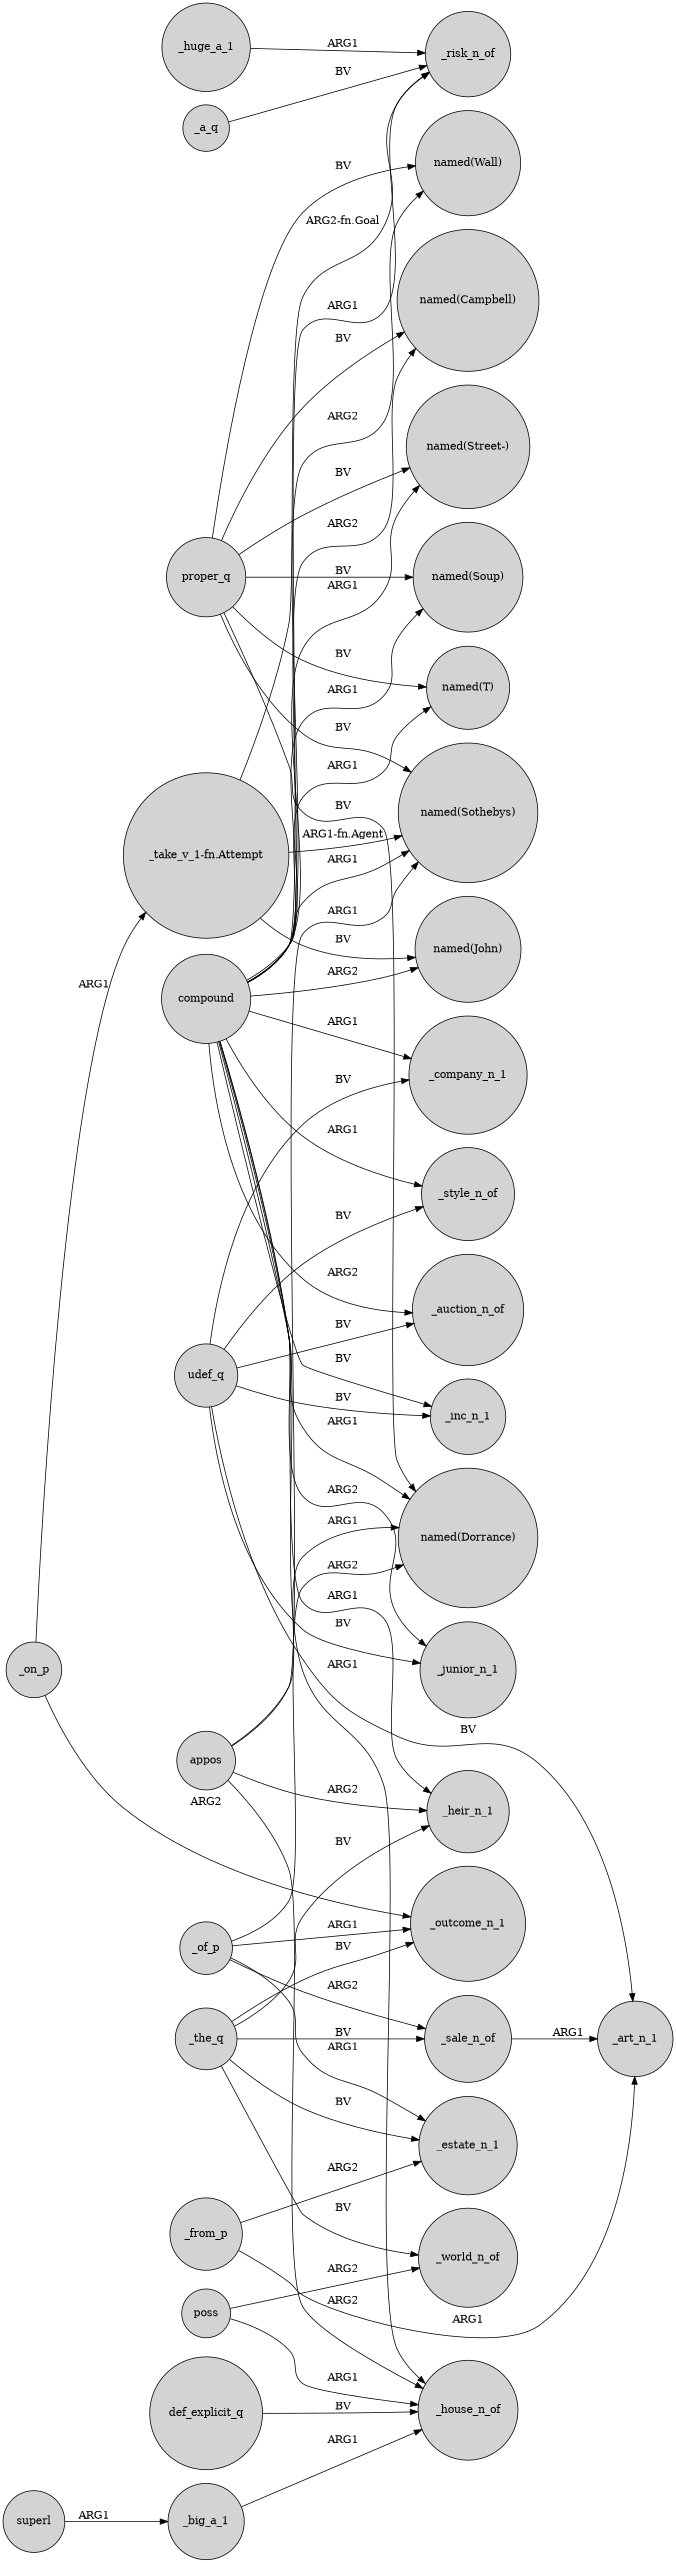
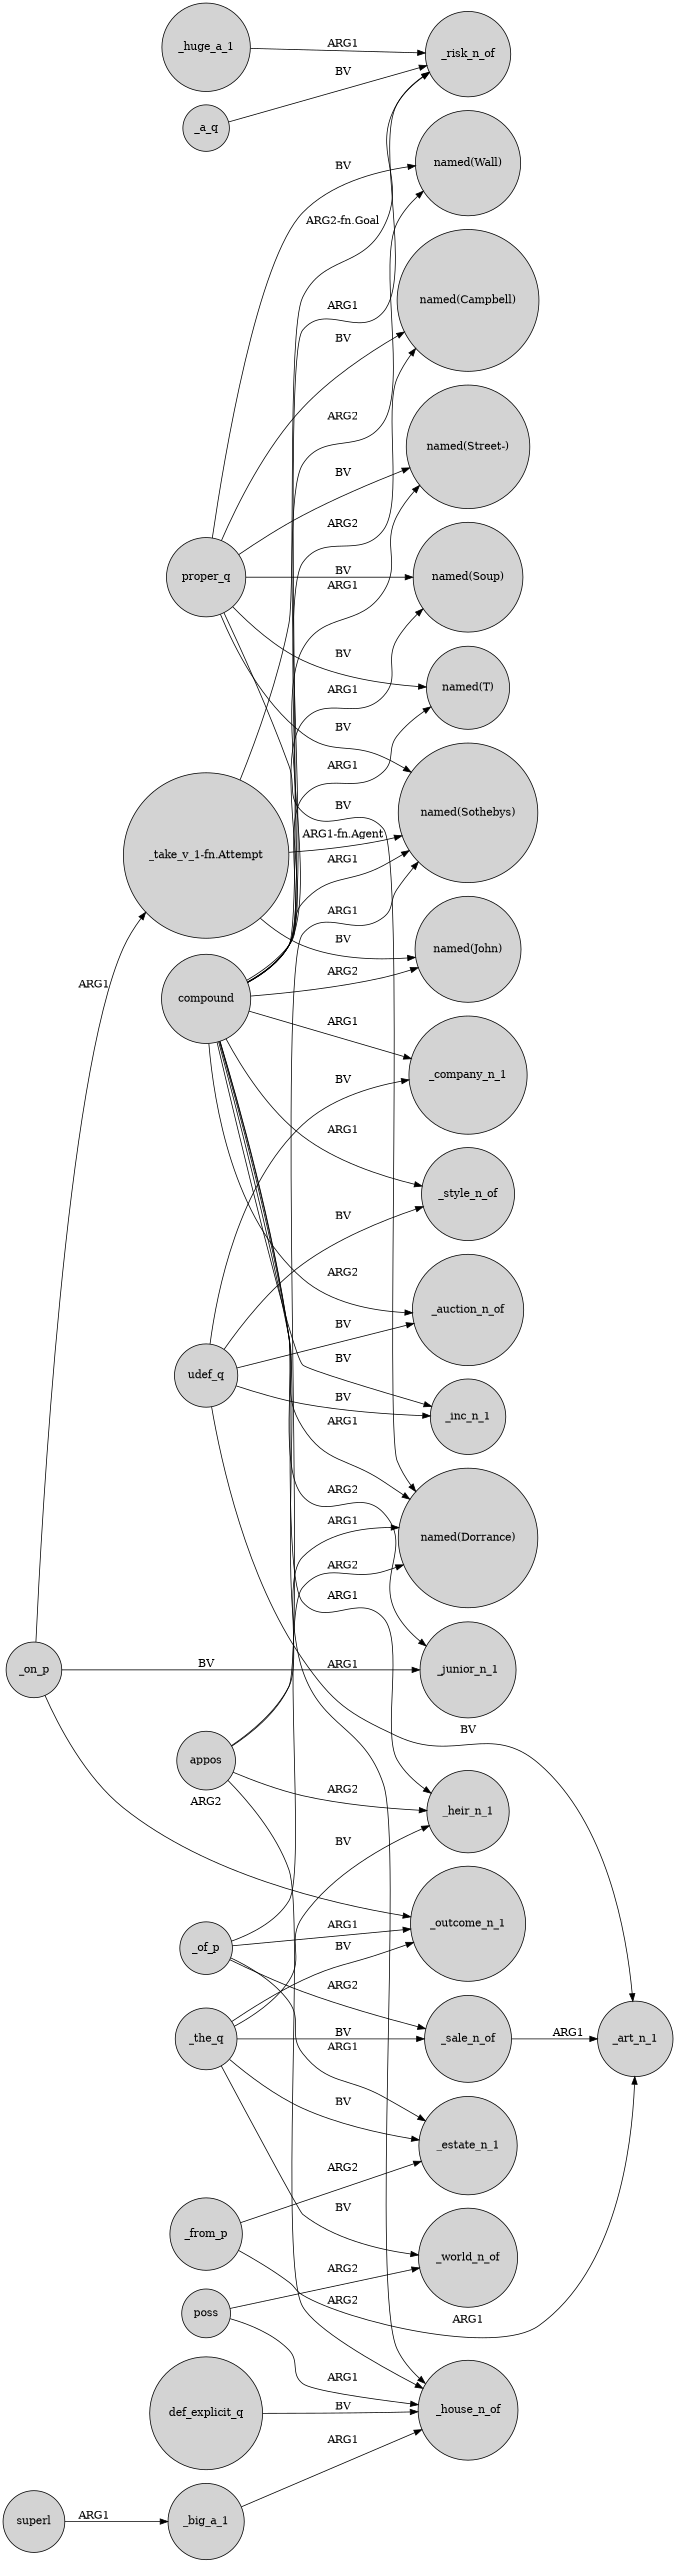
edge "udef_q" -> "_junior_n_1": now "_on_p" -> "_junior_n_1"
